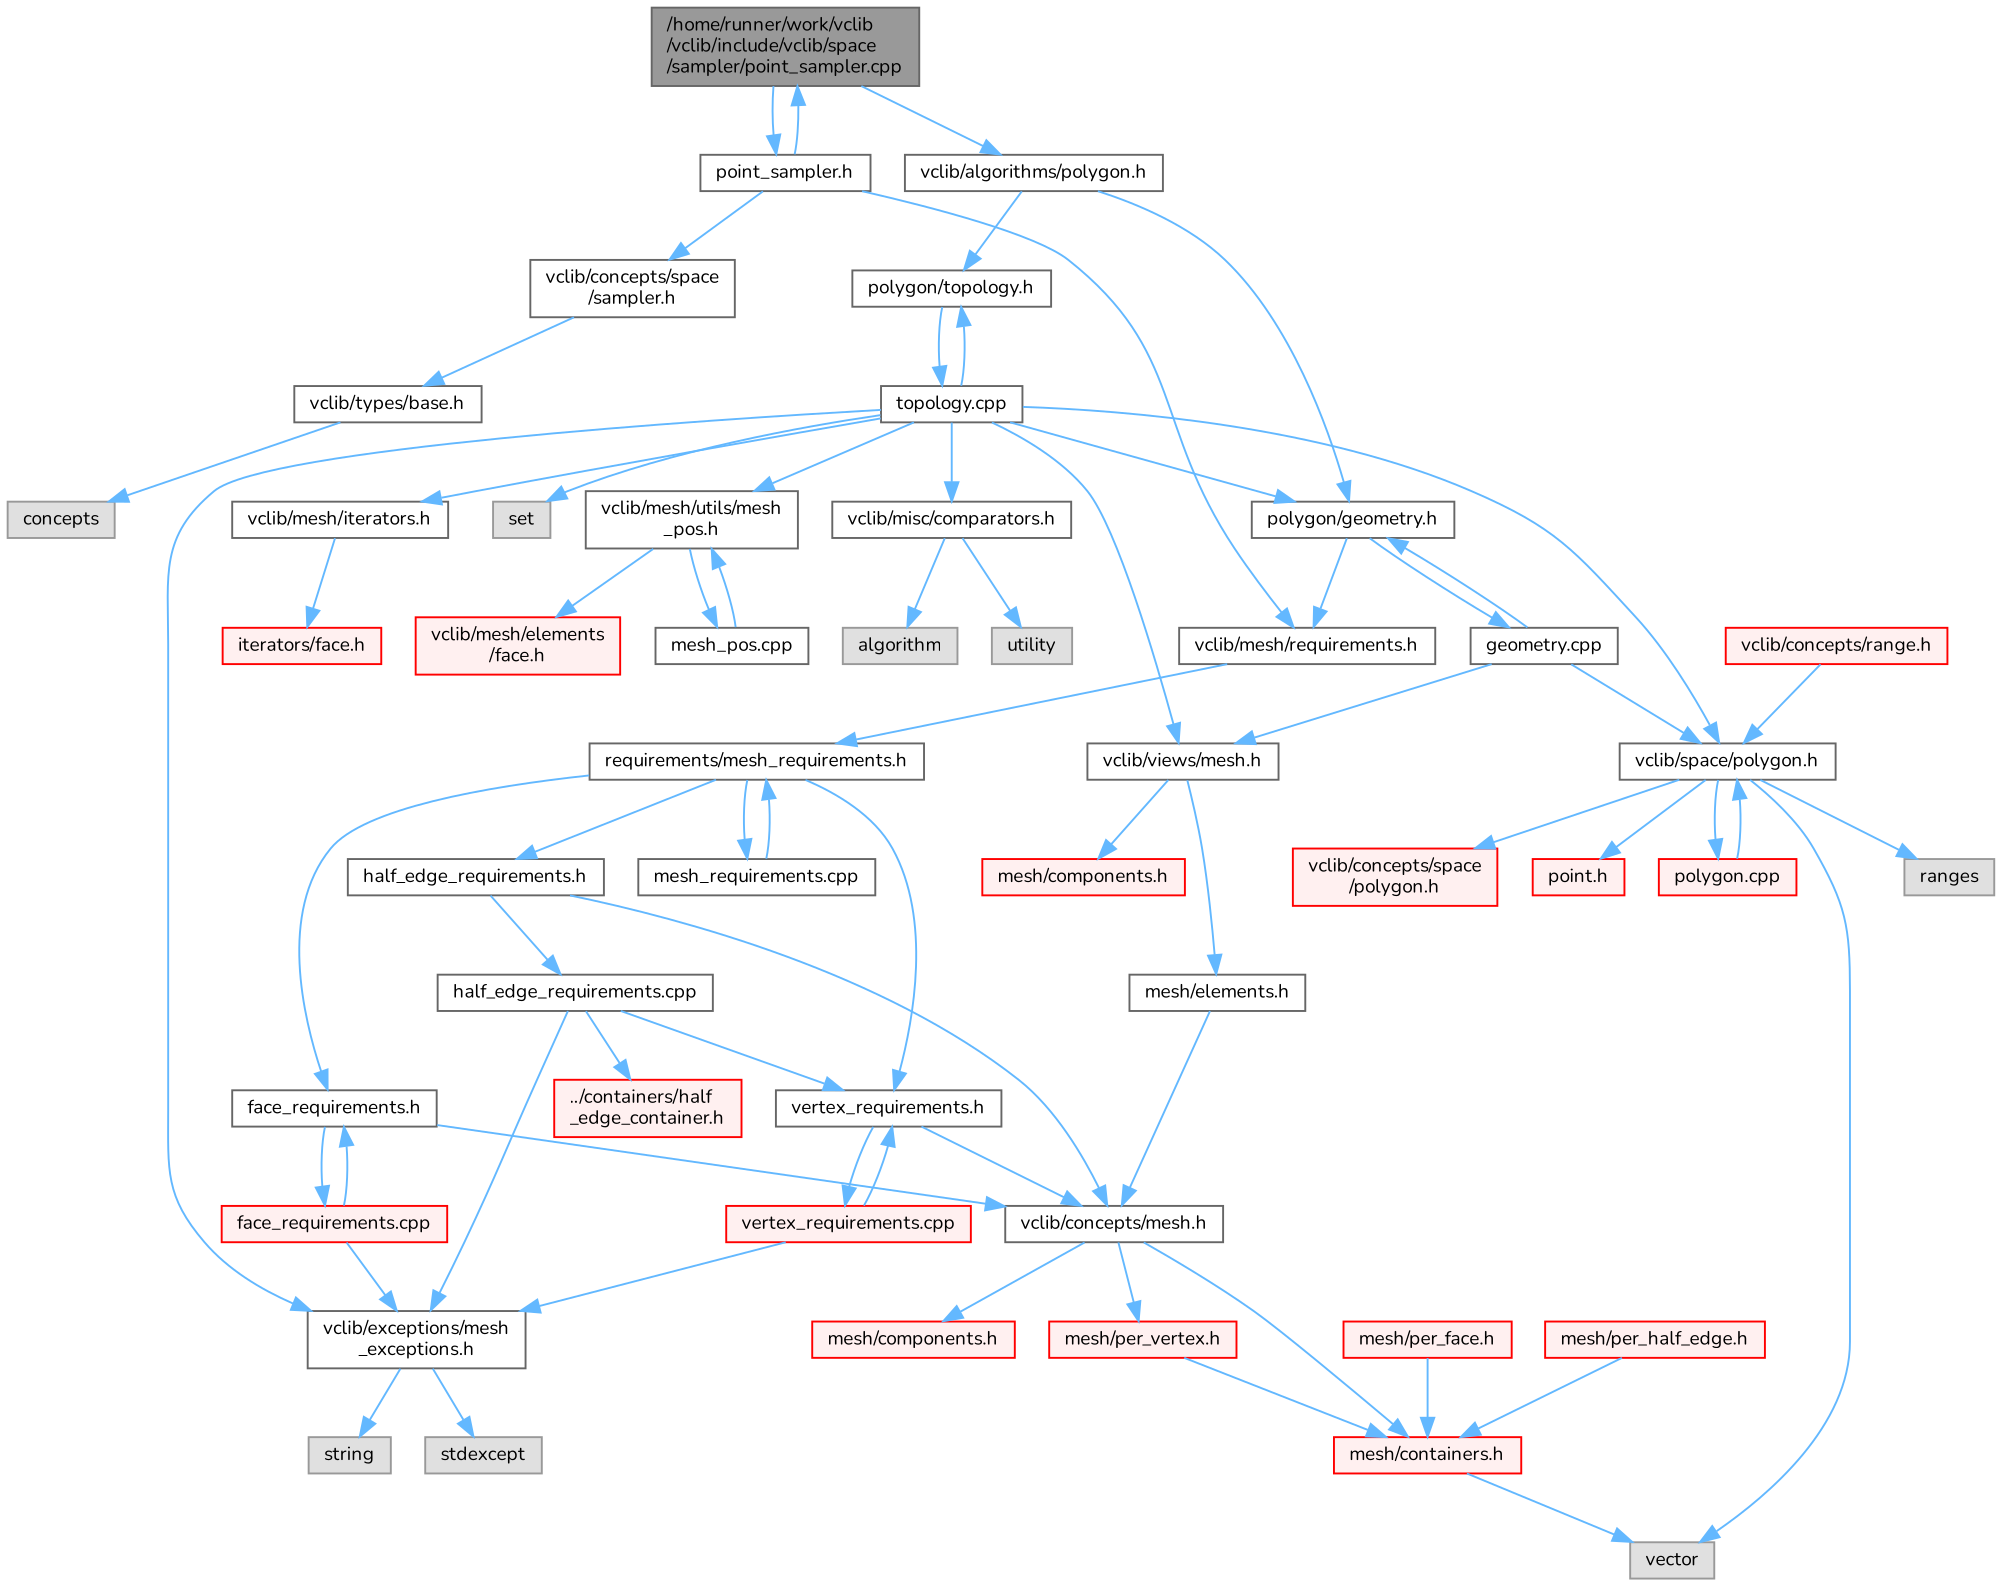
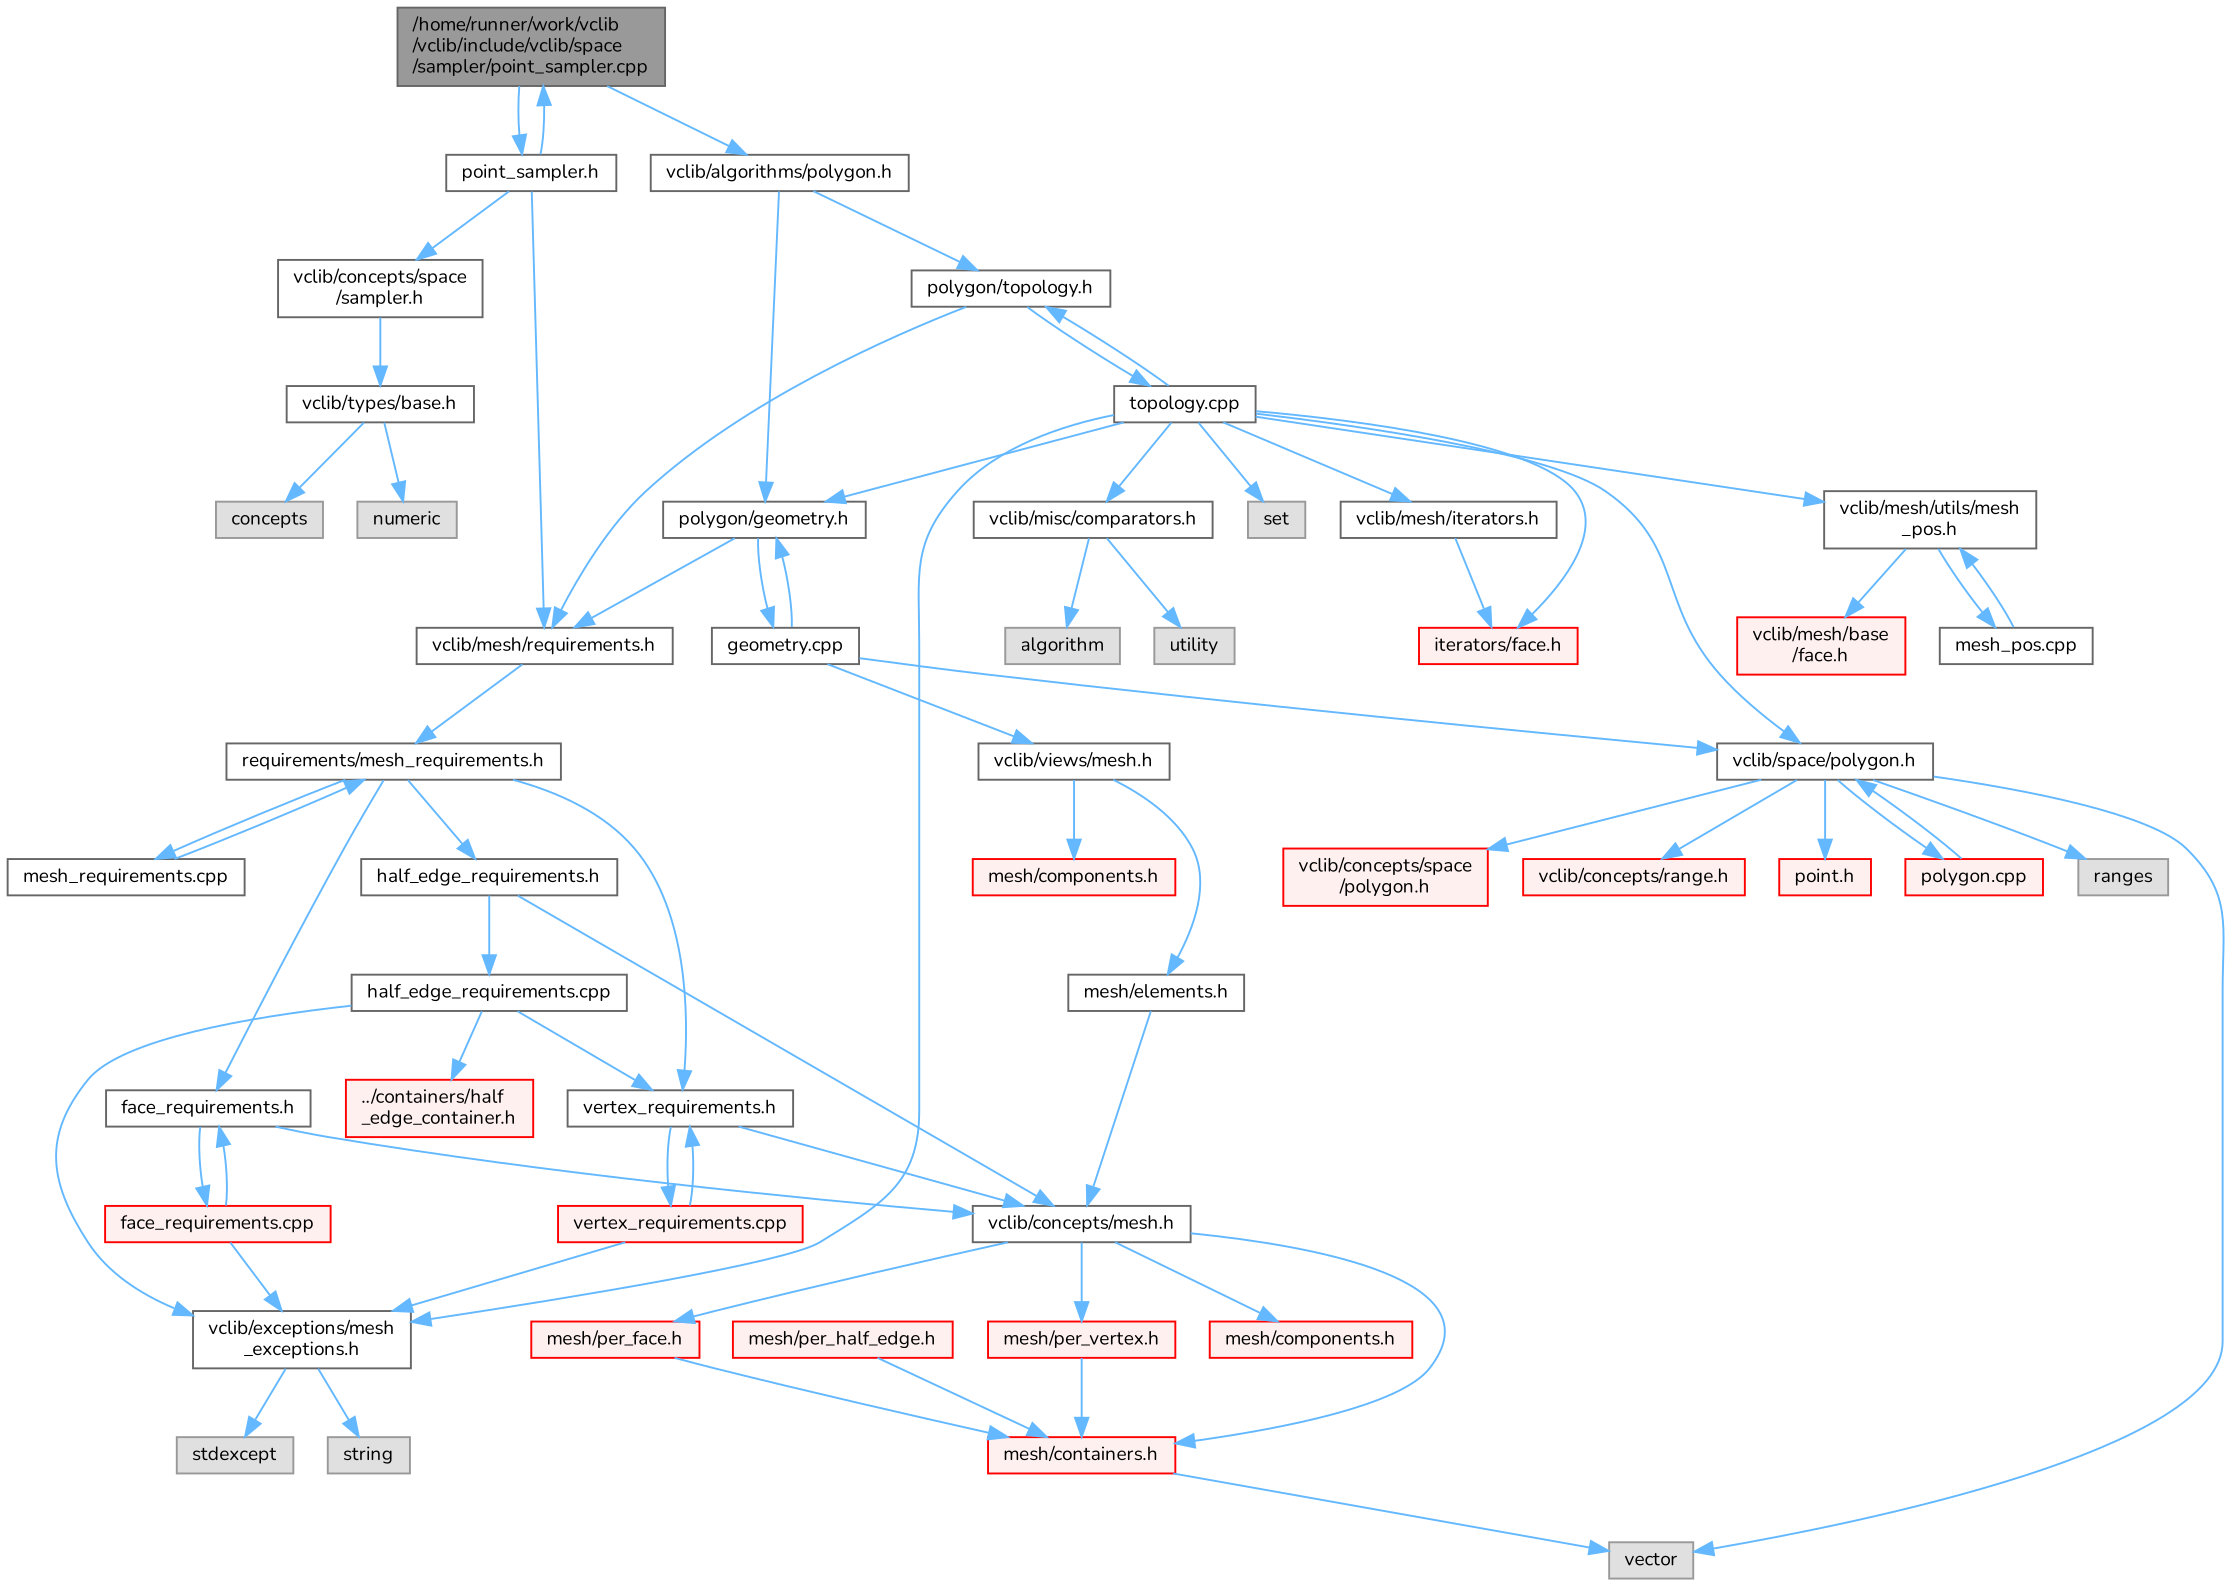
edge "polygon/topology.h" -> "vclib/mesh/requirements.h": added
node "numeric": added
edge "topology.cpp" -> "vclib/views/mesh.h": now "topology.cpp" -> "iterators/face.h"
node "vclib/mesh/elements /face.h": label "vclib/mesh/elements /face.h" -> "vclib/mesh/base /face.h"
edge "vclib/concepts/range.h" -> "vclib/space/polygon.h": reversed
edge "vclib/concepts/mesh.h" -> "mesh/per_face.h": added
